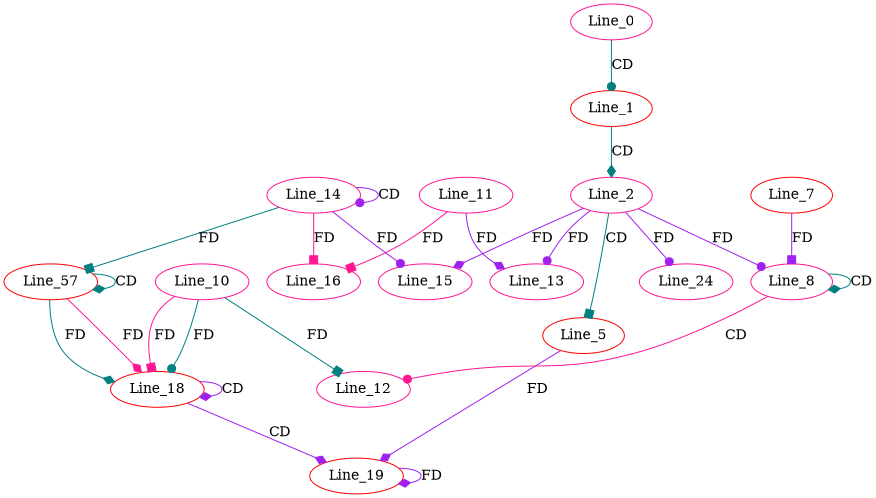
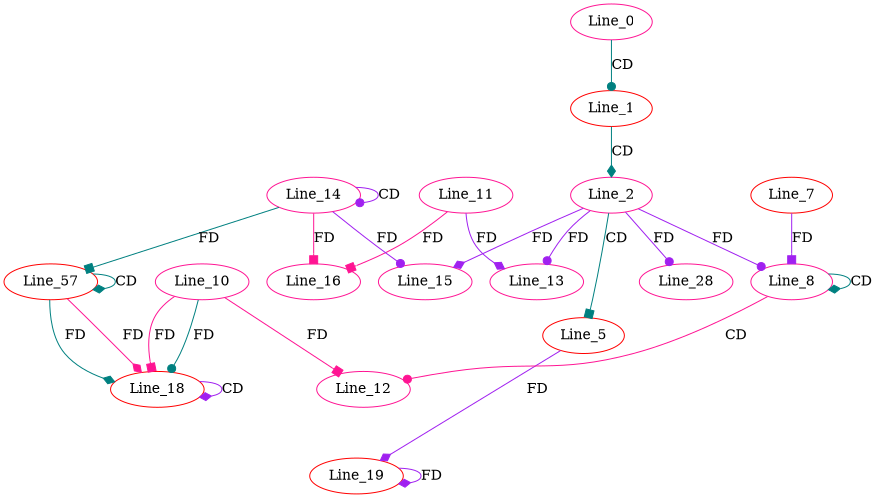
node "Line_24": label "Line_24" -> "Line_28"
edge "Line_10" -> "Line_12": color teal -> deeppink
edge "Line_18" -> "Line_19": removed, label "CD"
